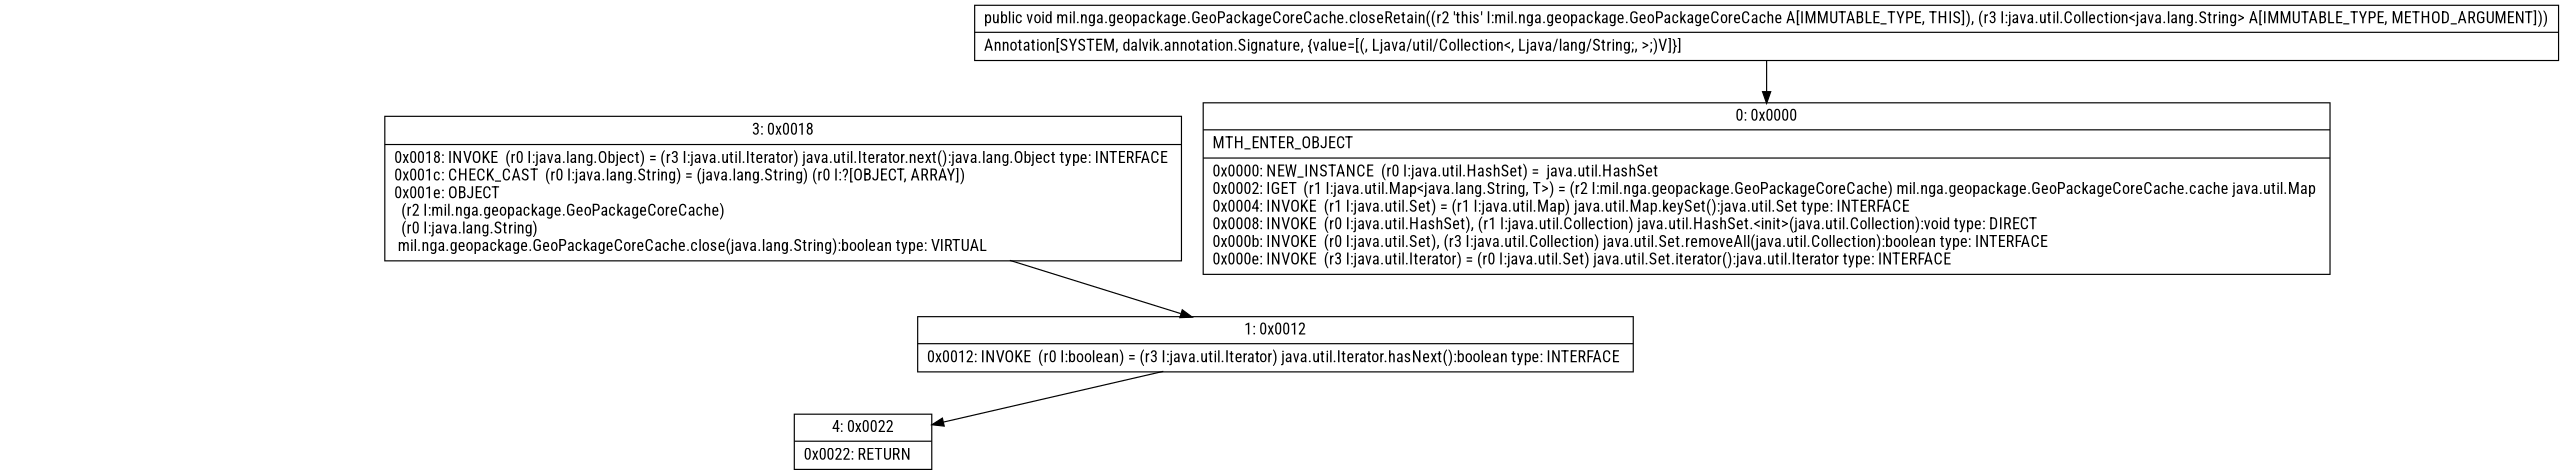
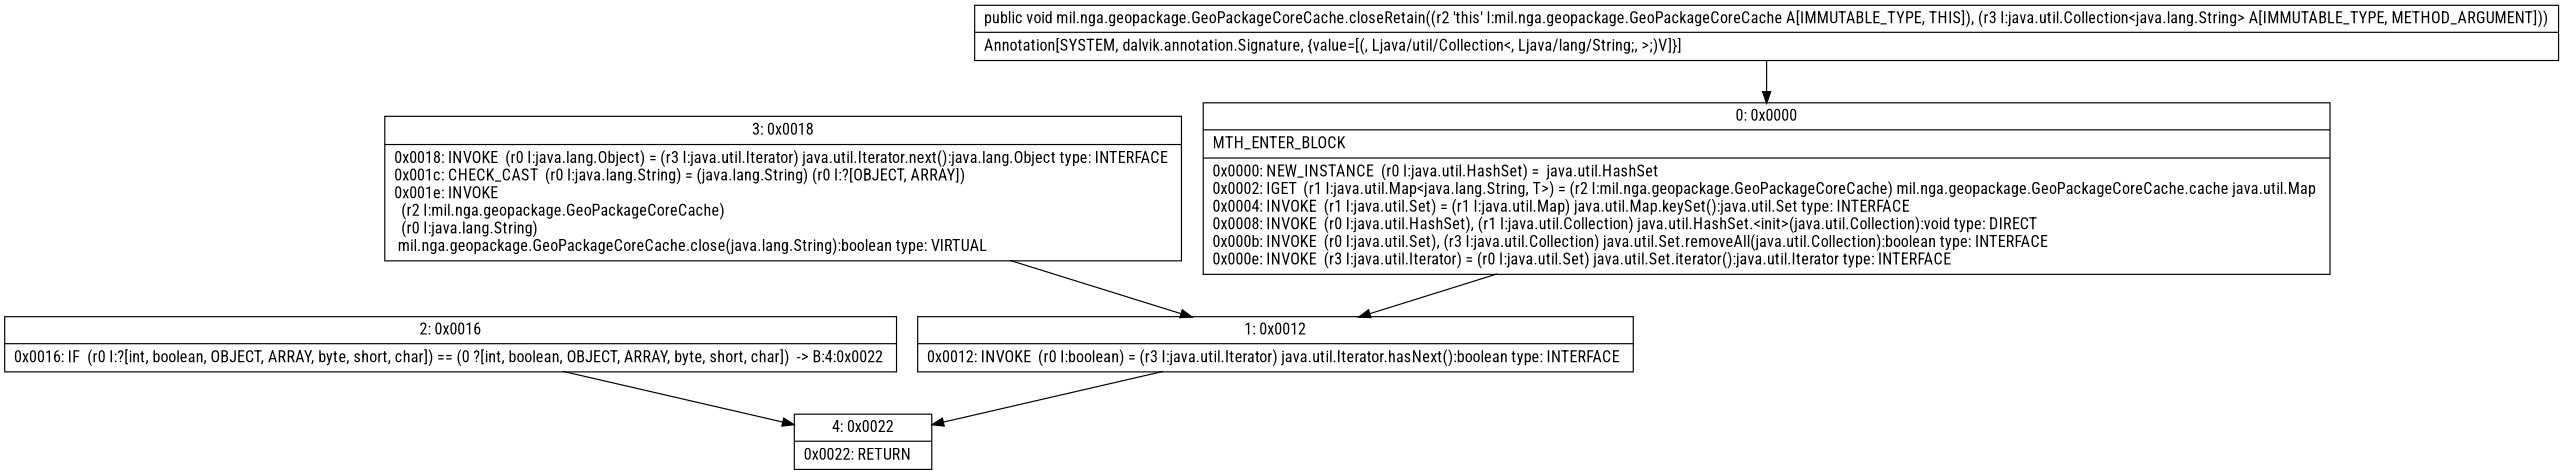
node "0: 0x0000": text "MTH_ENTER_OBJECT" -> "MTH_ENTER_BLOCK"
node "3: 0x0018": text "0x001e: OBJECT" -> "0x001e: INVOKE"
edge "0: 0x0000" -> "1: 0x0012": added
node "2: 0x0016": added
